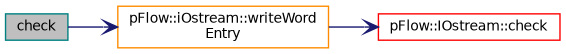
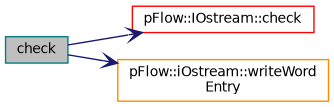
edge "pFlow::iOstream::writeWord Entry" -> "pFlow::IOstream::check": now "check" -> "pFlow::IOstream::check"
